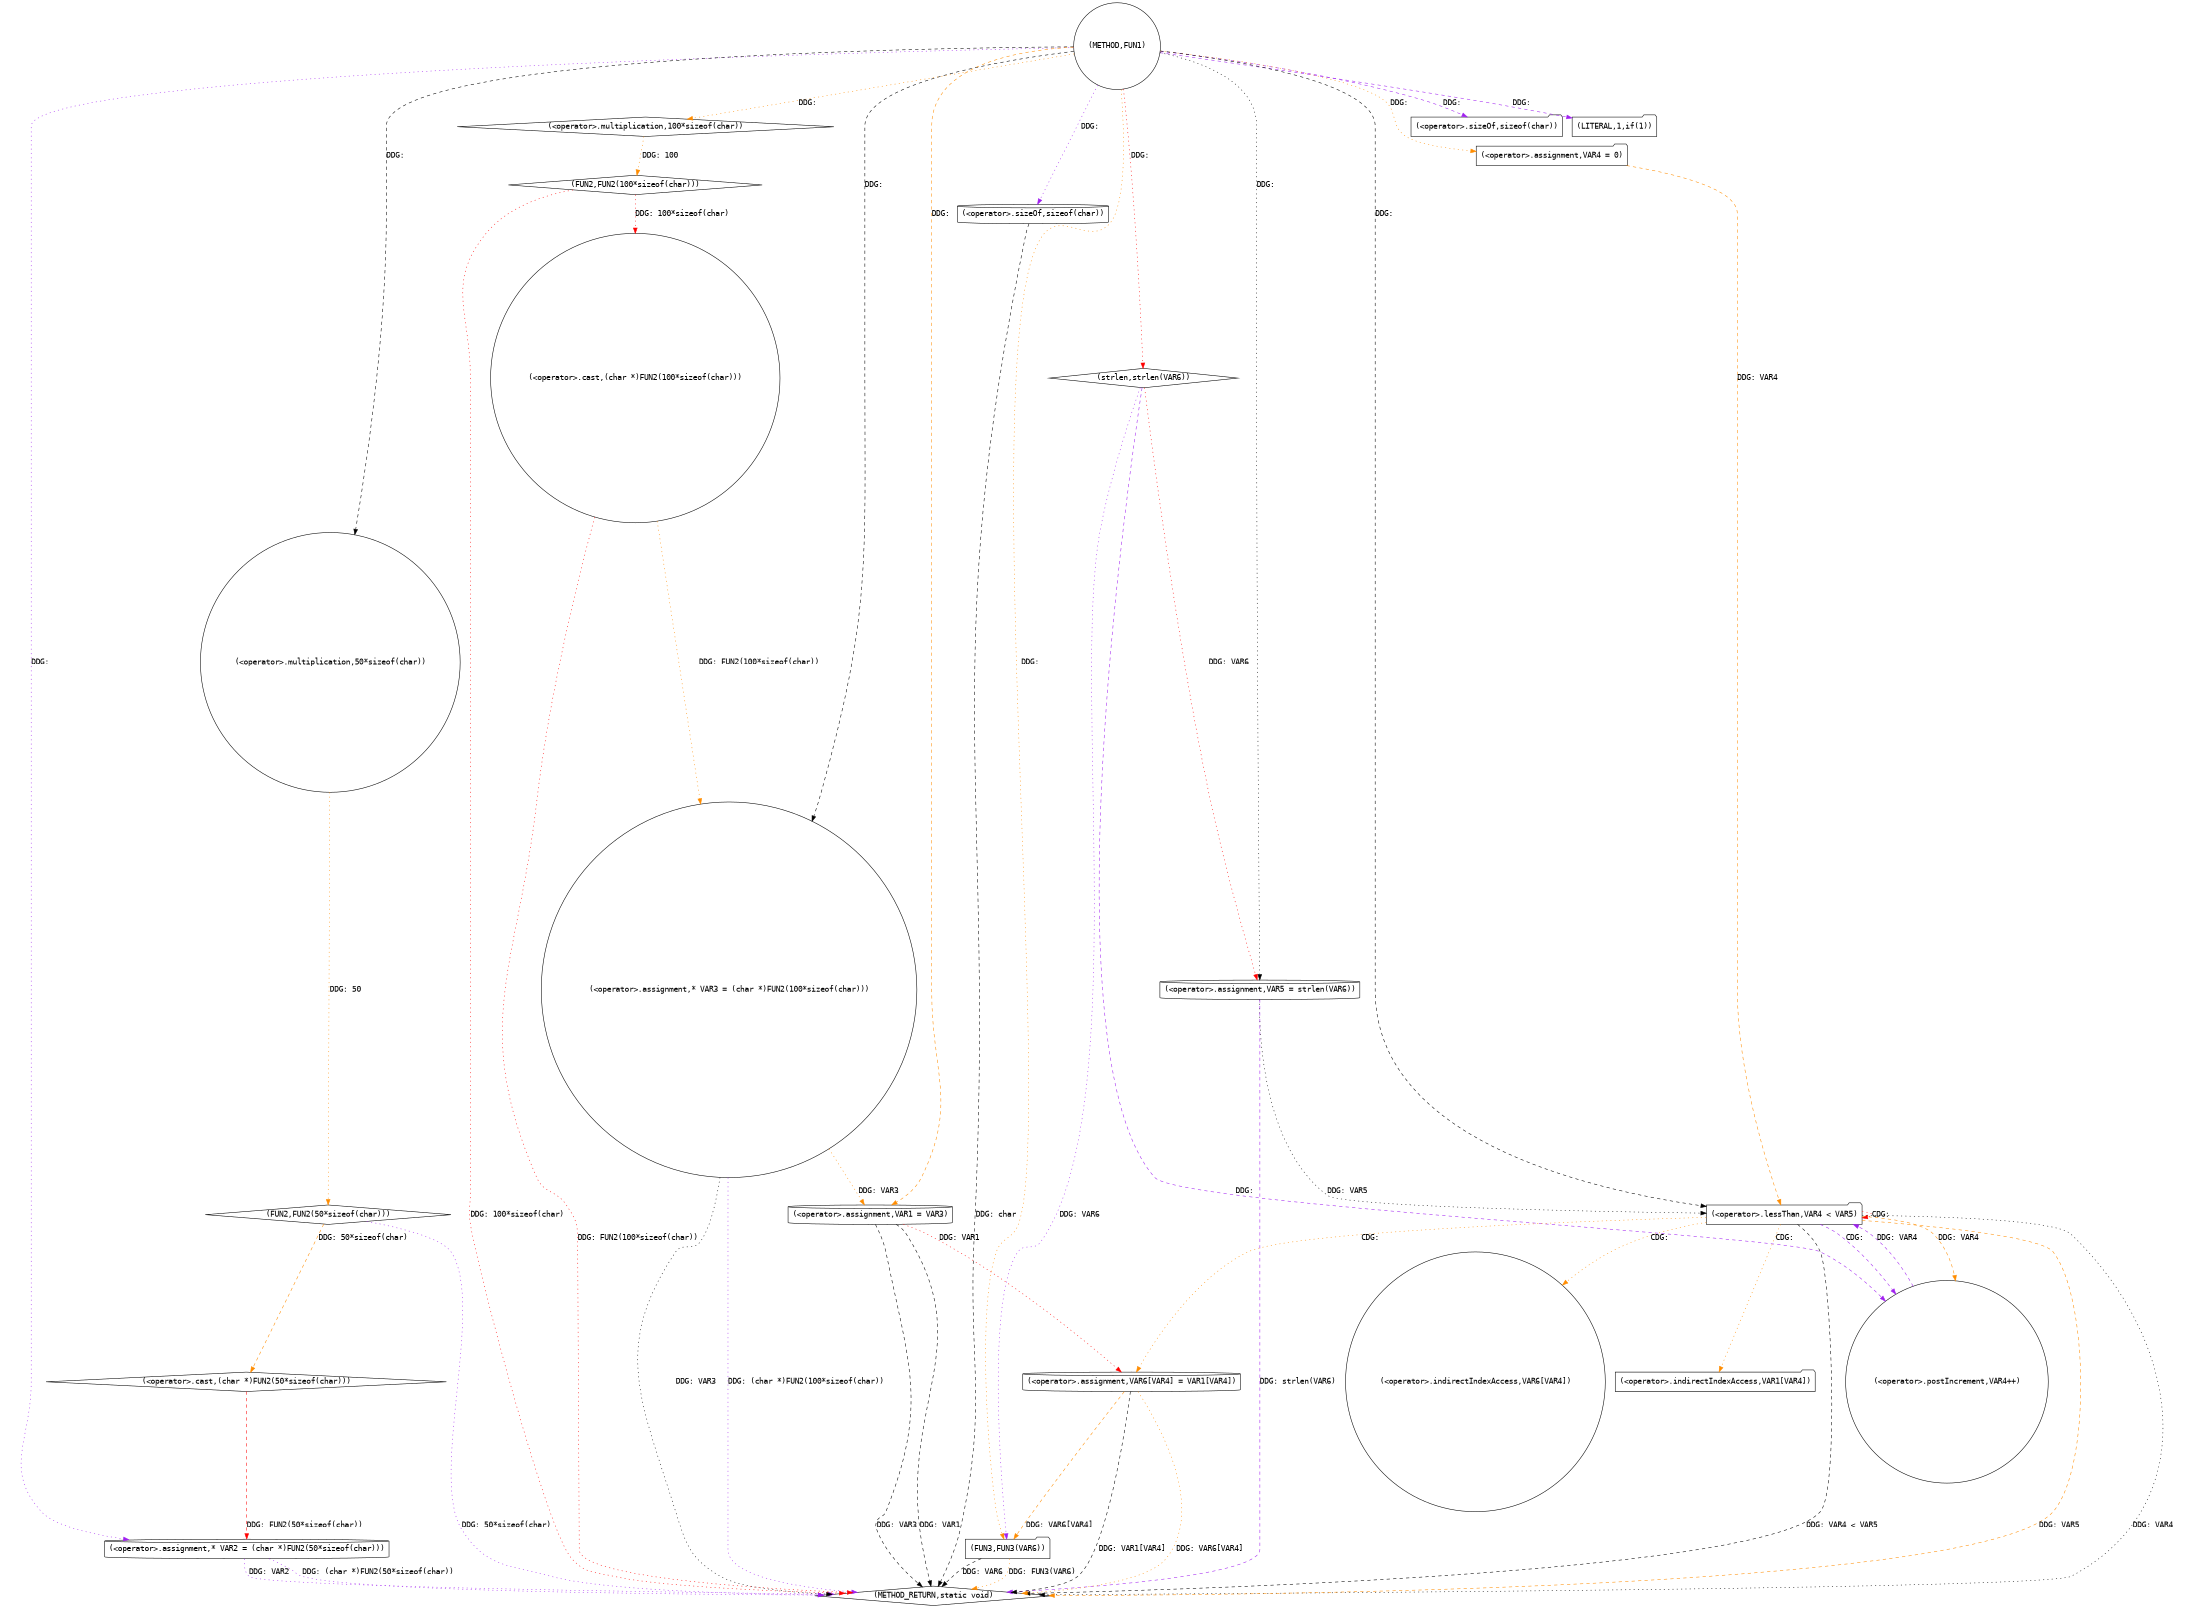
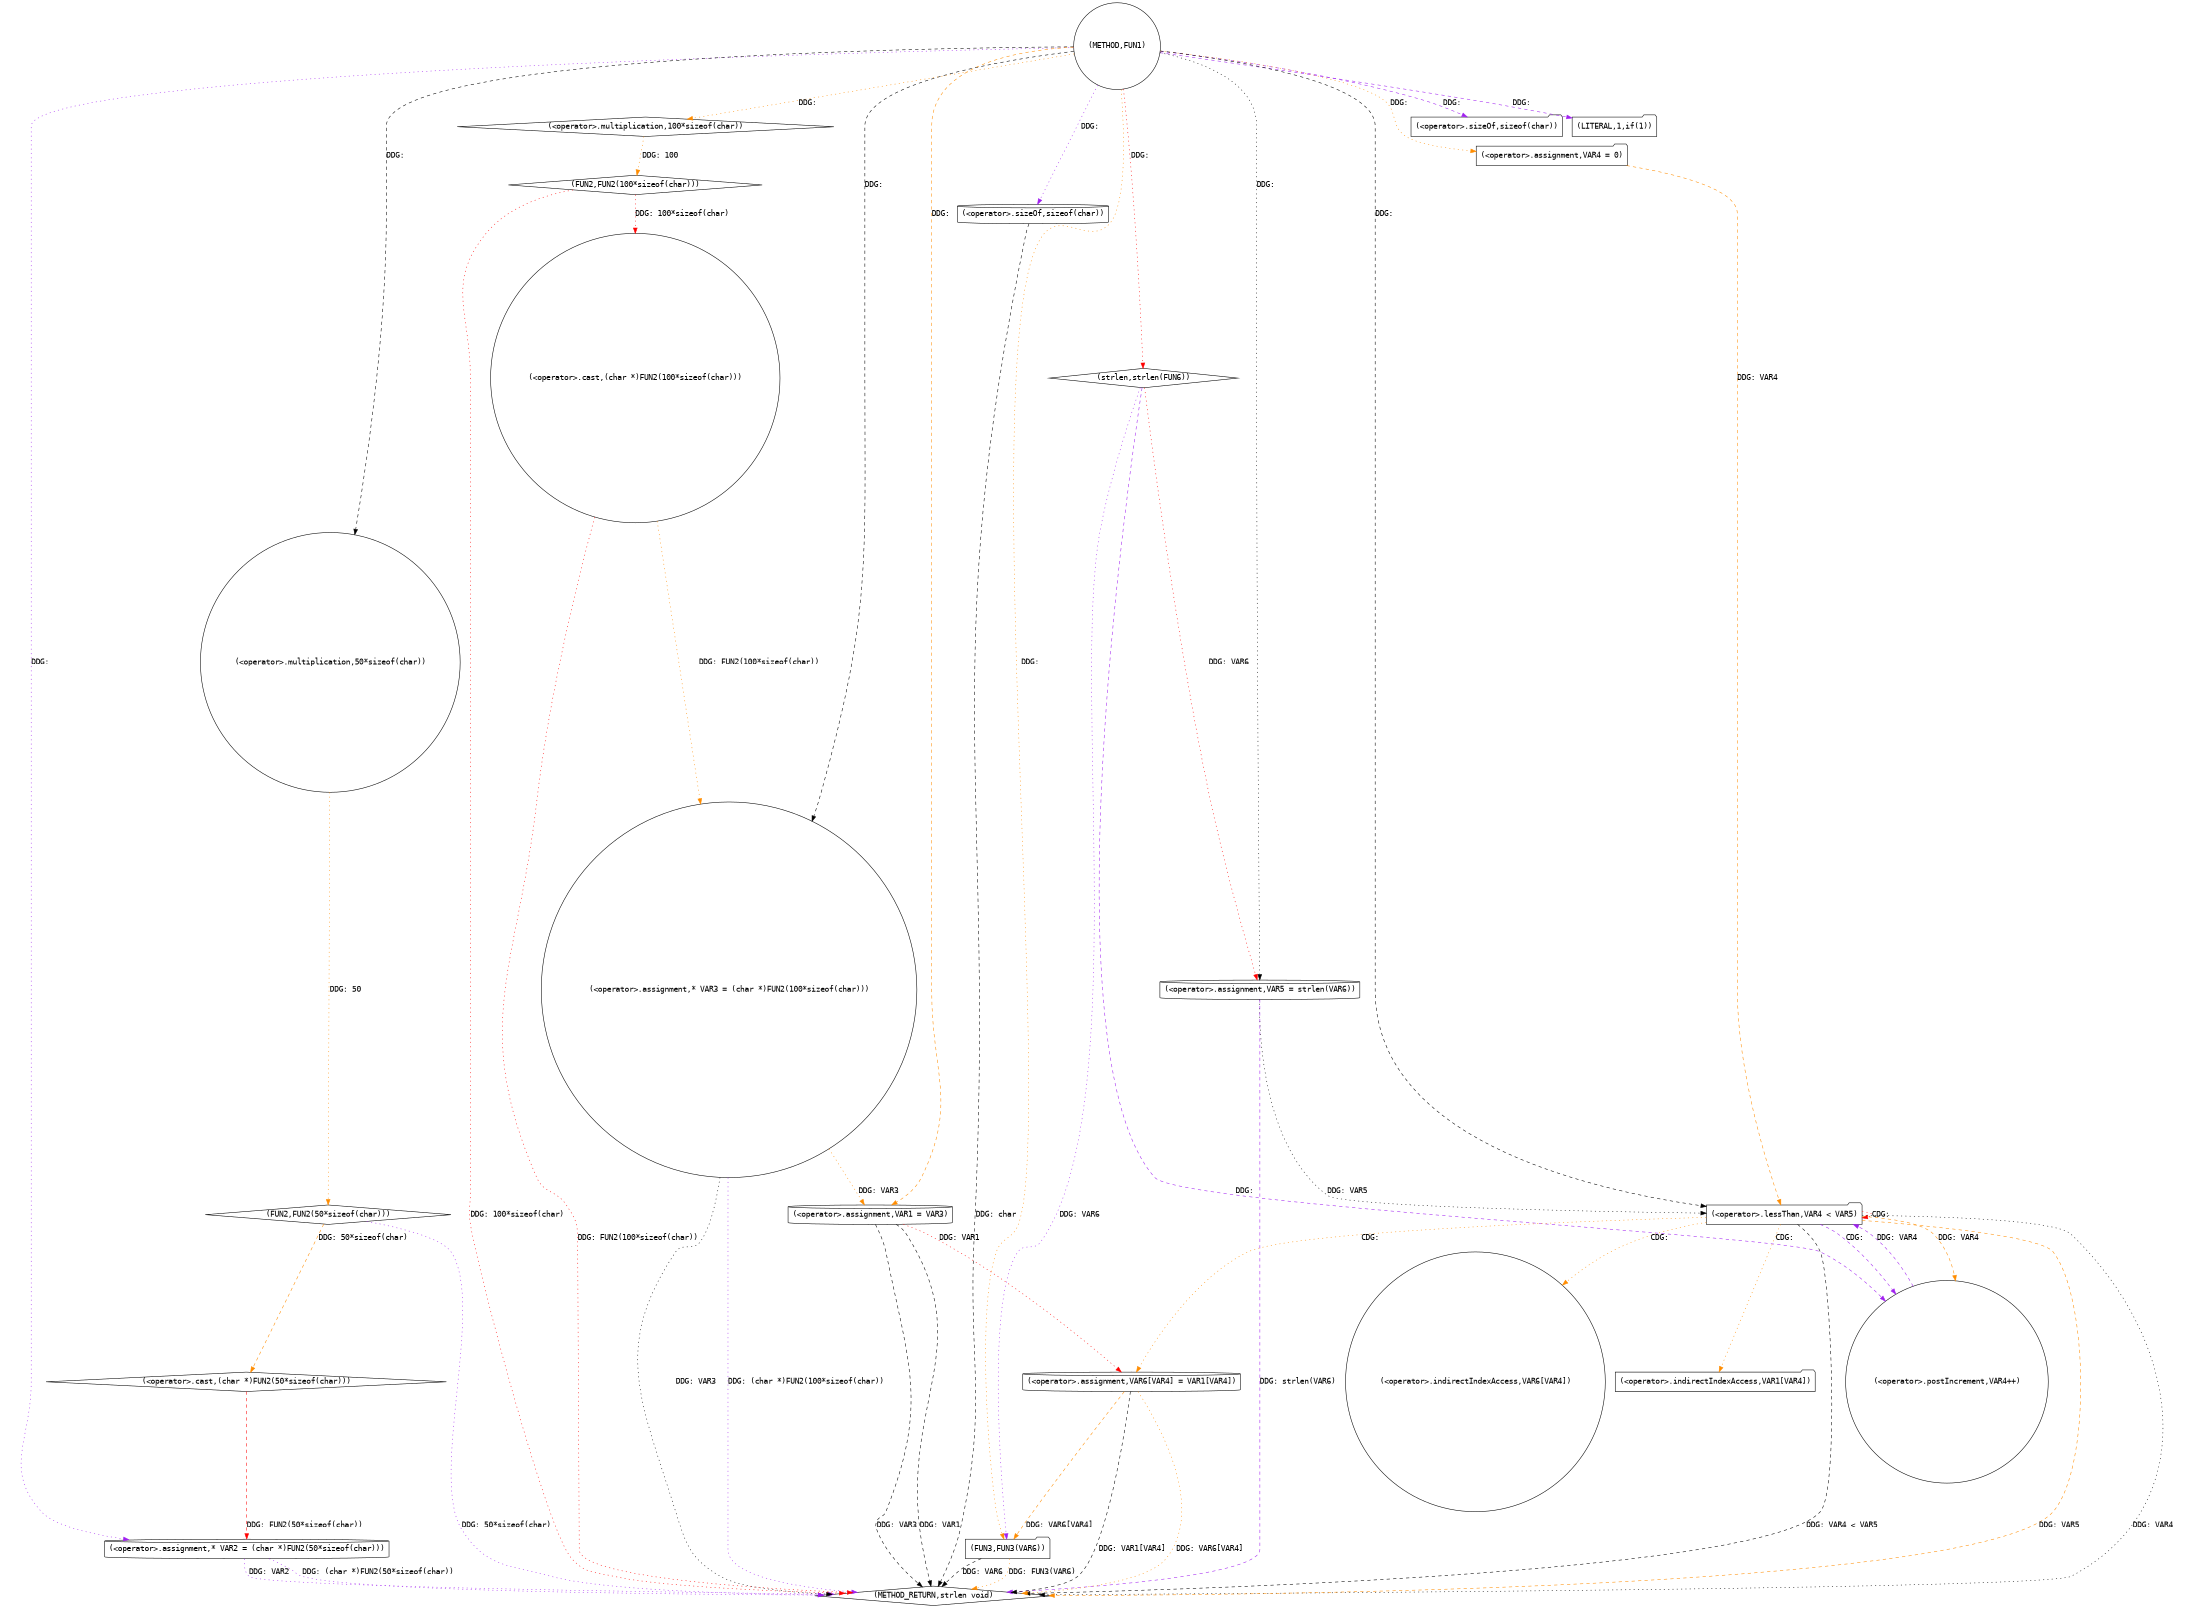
node "(strlen,strlen(VAR6))": label "(strlen,strlen(VAR6))" -> "(strlen,strlen(FUN6))"
node "(METHOD_RETURN,static void)": label "(METHOD_RETURN,static void)" -> "(METHOD_RETURN,strlen void)"
